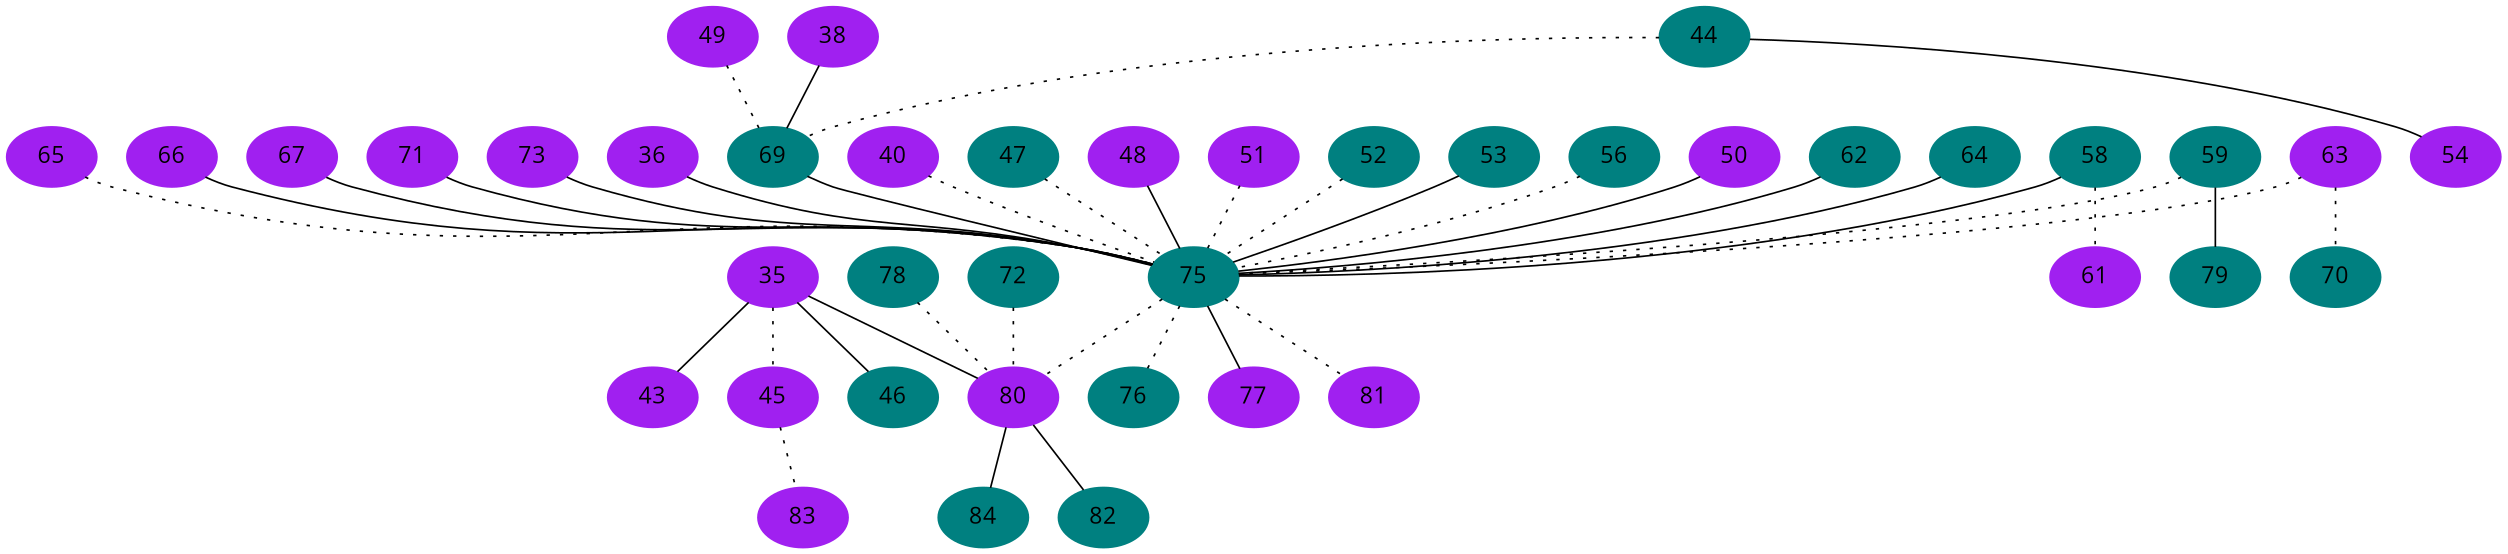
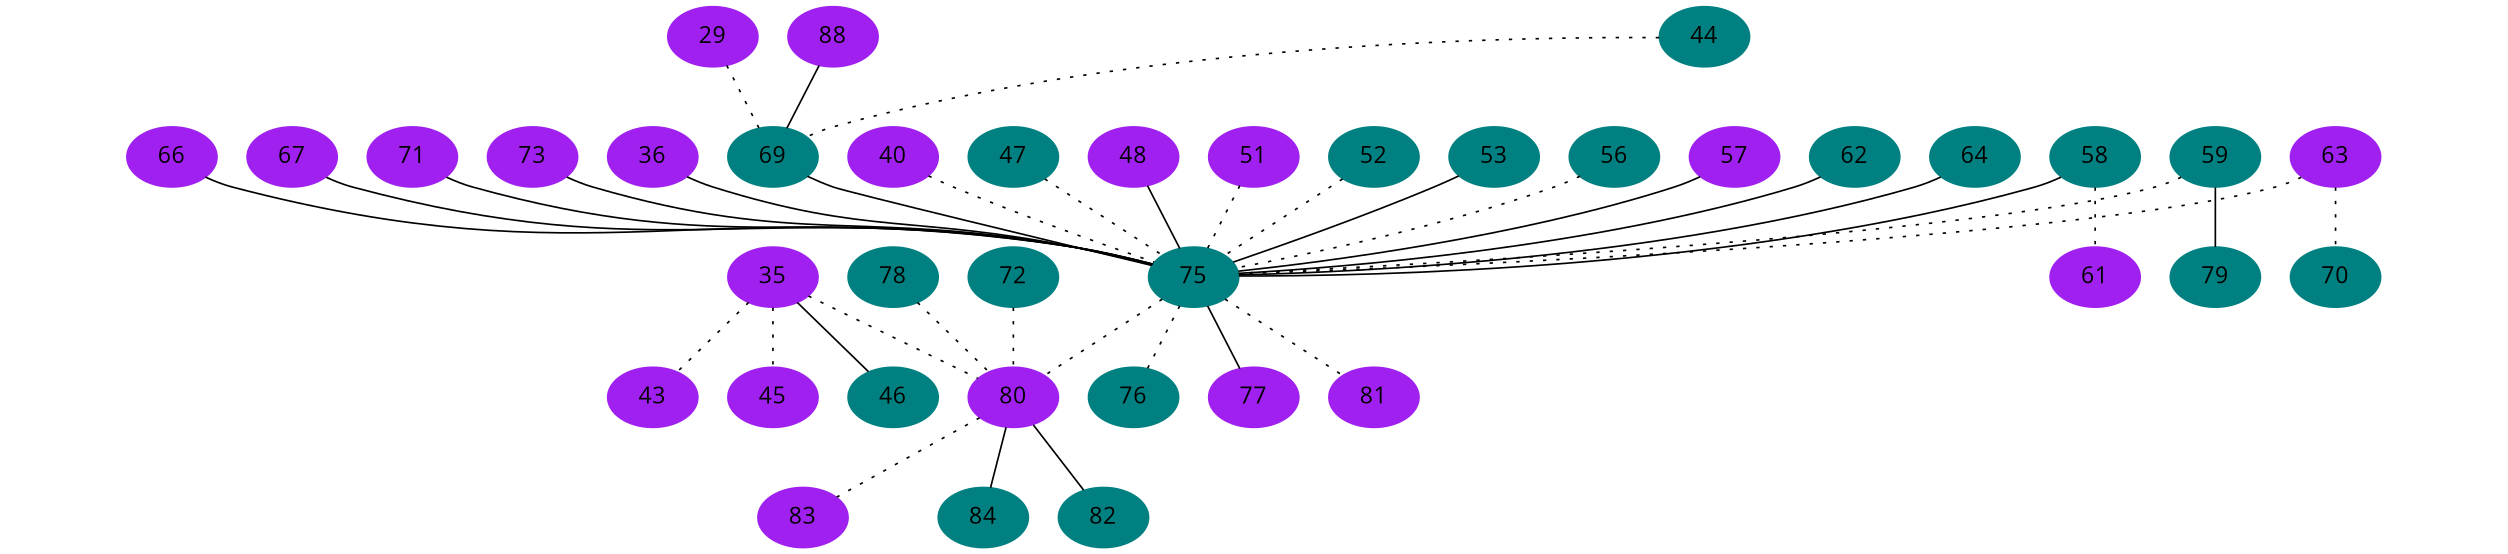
node "49": label "49" -> "29"
node "38": label "38" -> "88"
node "65": removed
node "50": label "50" -> "57"
node "54": removed
edge "35" -- "43": style solid -> dotted
edge "35" -- "80": style solid -> dotted
edge "45" -- "83": now "80" -- "83"
